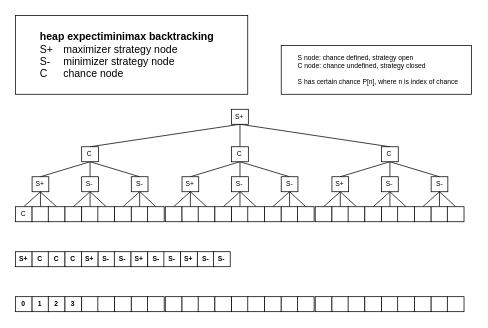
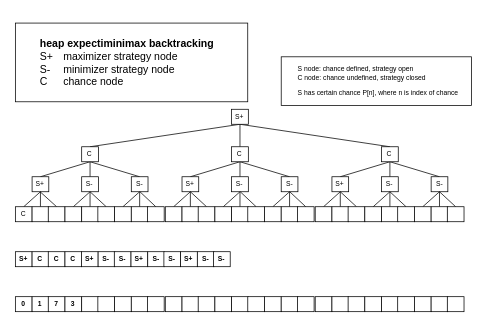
node "heap expectiminimax backtracking S+ maximizer strategy node S- minimizer strategy node C chance node": moved (132, 55) -> (132, 62)
node "S node: chance defined, strategy open C node: chance undefined, strategy closed S has certain chance P[n], where n is index of chance": moved (377, 70) -> (377, 81)
node "2": label "2" -> "7"
